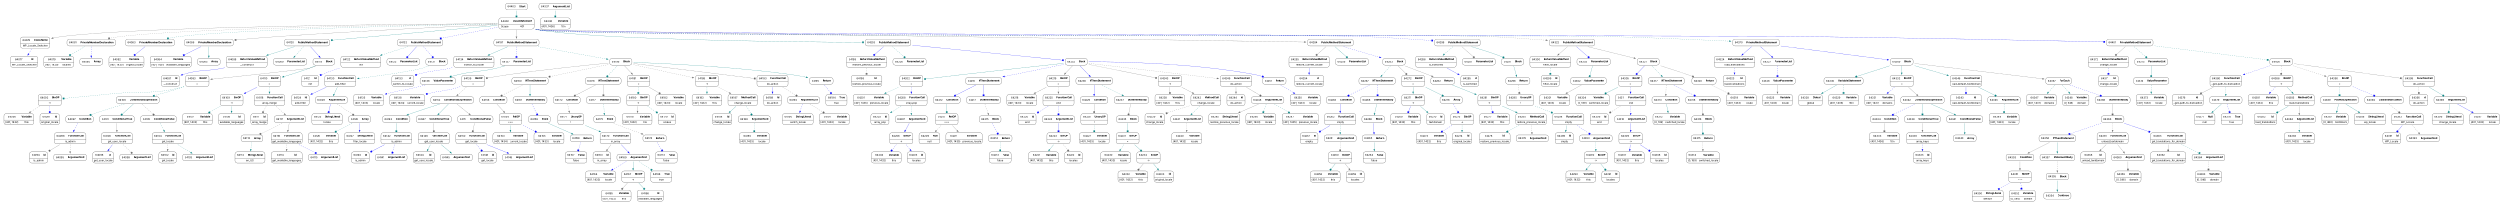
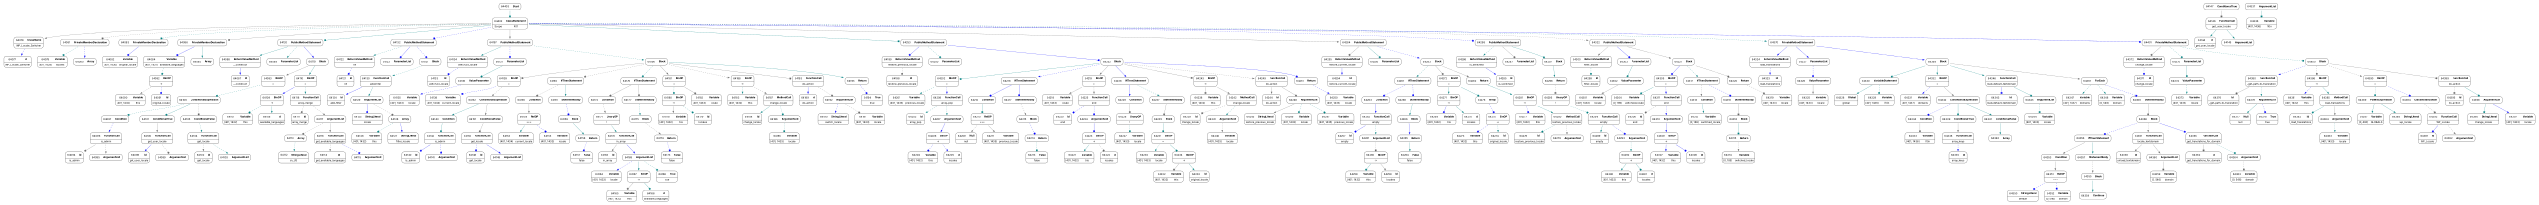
edge "64093" -> "64092": now "64084" -> "64092"
edge "64152" -> "64147": removed
node "64270": text "textdomain" -> "locales"
node "64361": text "unload_textdomain" -> "locale_textdomain"
